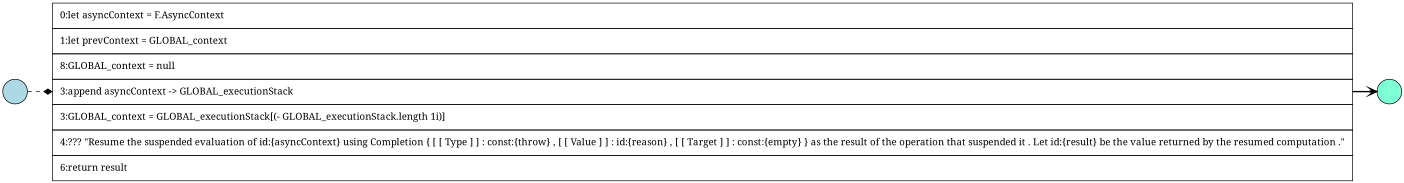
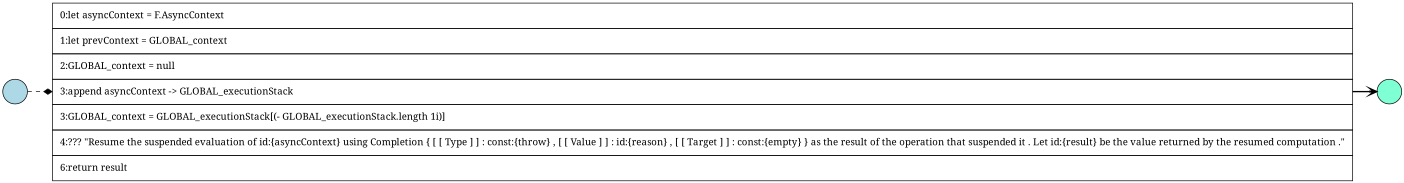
node "0:let asyncContext = F.AsyncContext": text "8:GLOBAL_context = null" -> "2:GLOBAL_context = null"
